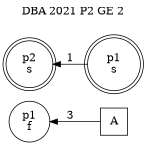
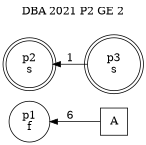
node "p1 s": label "p1 s" -> "p3 s"
edge "A" -> "p1 f": label "3" -> "6"
